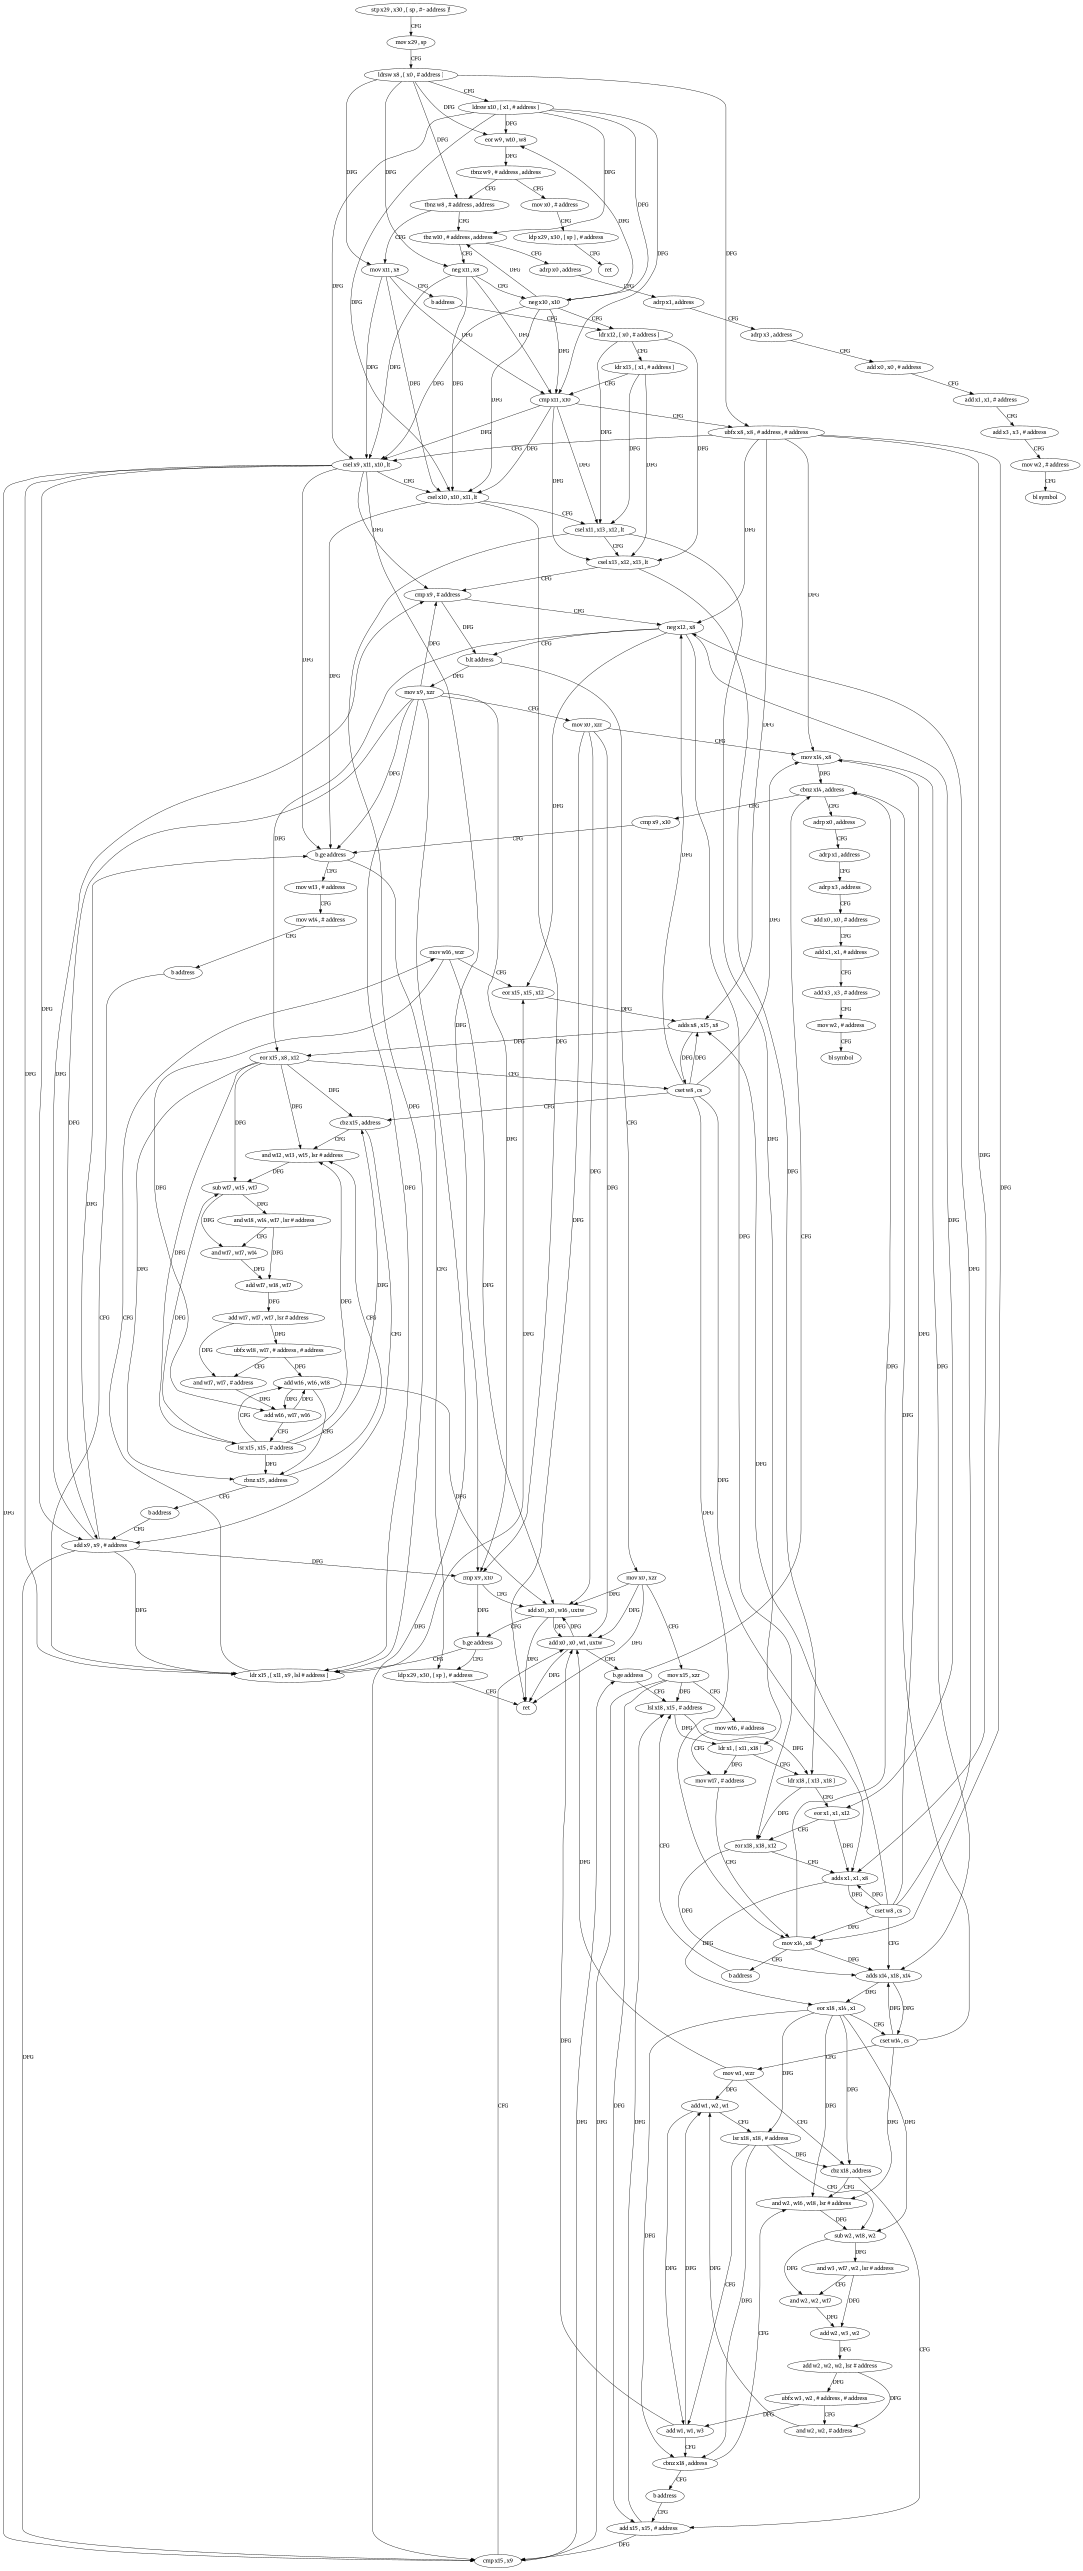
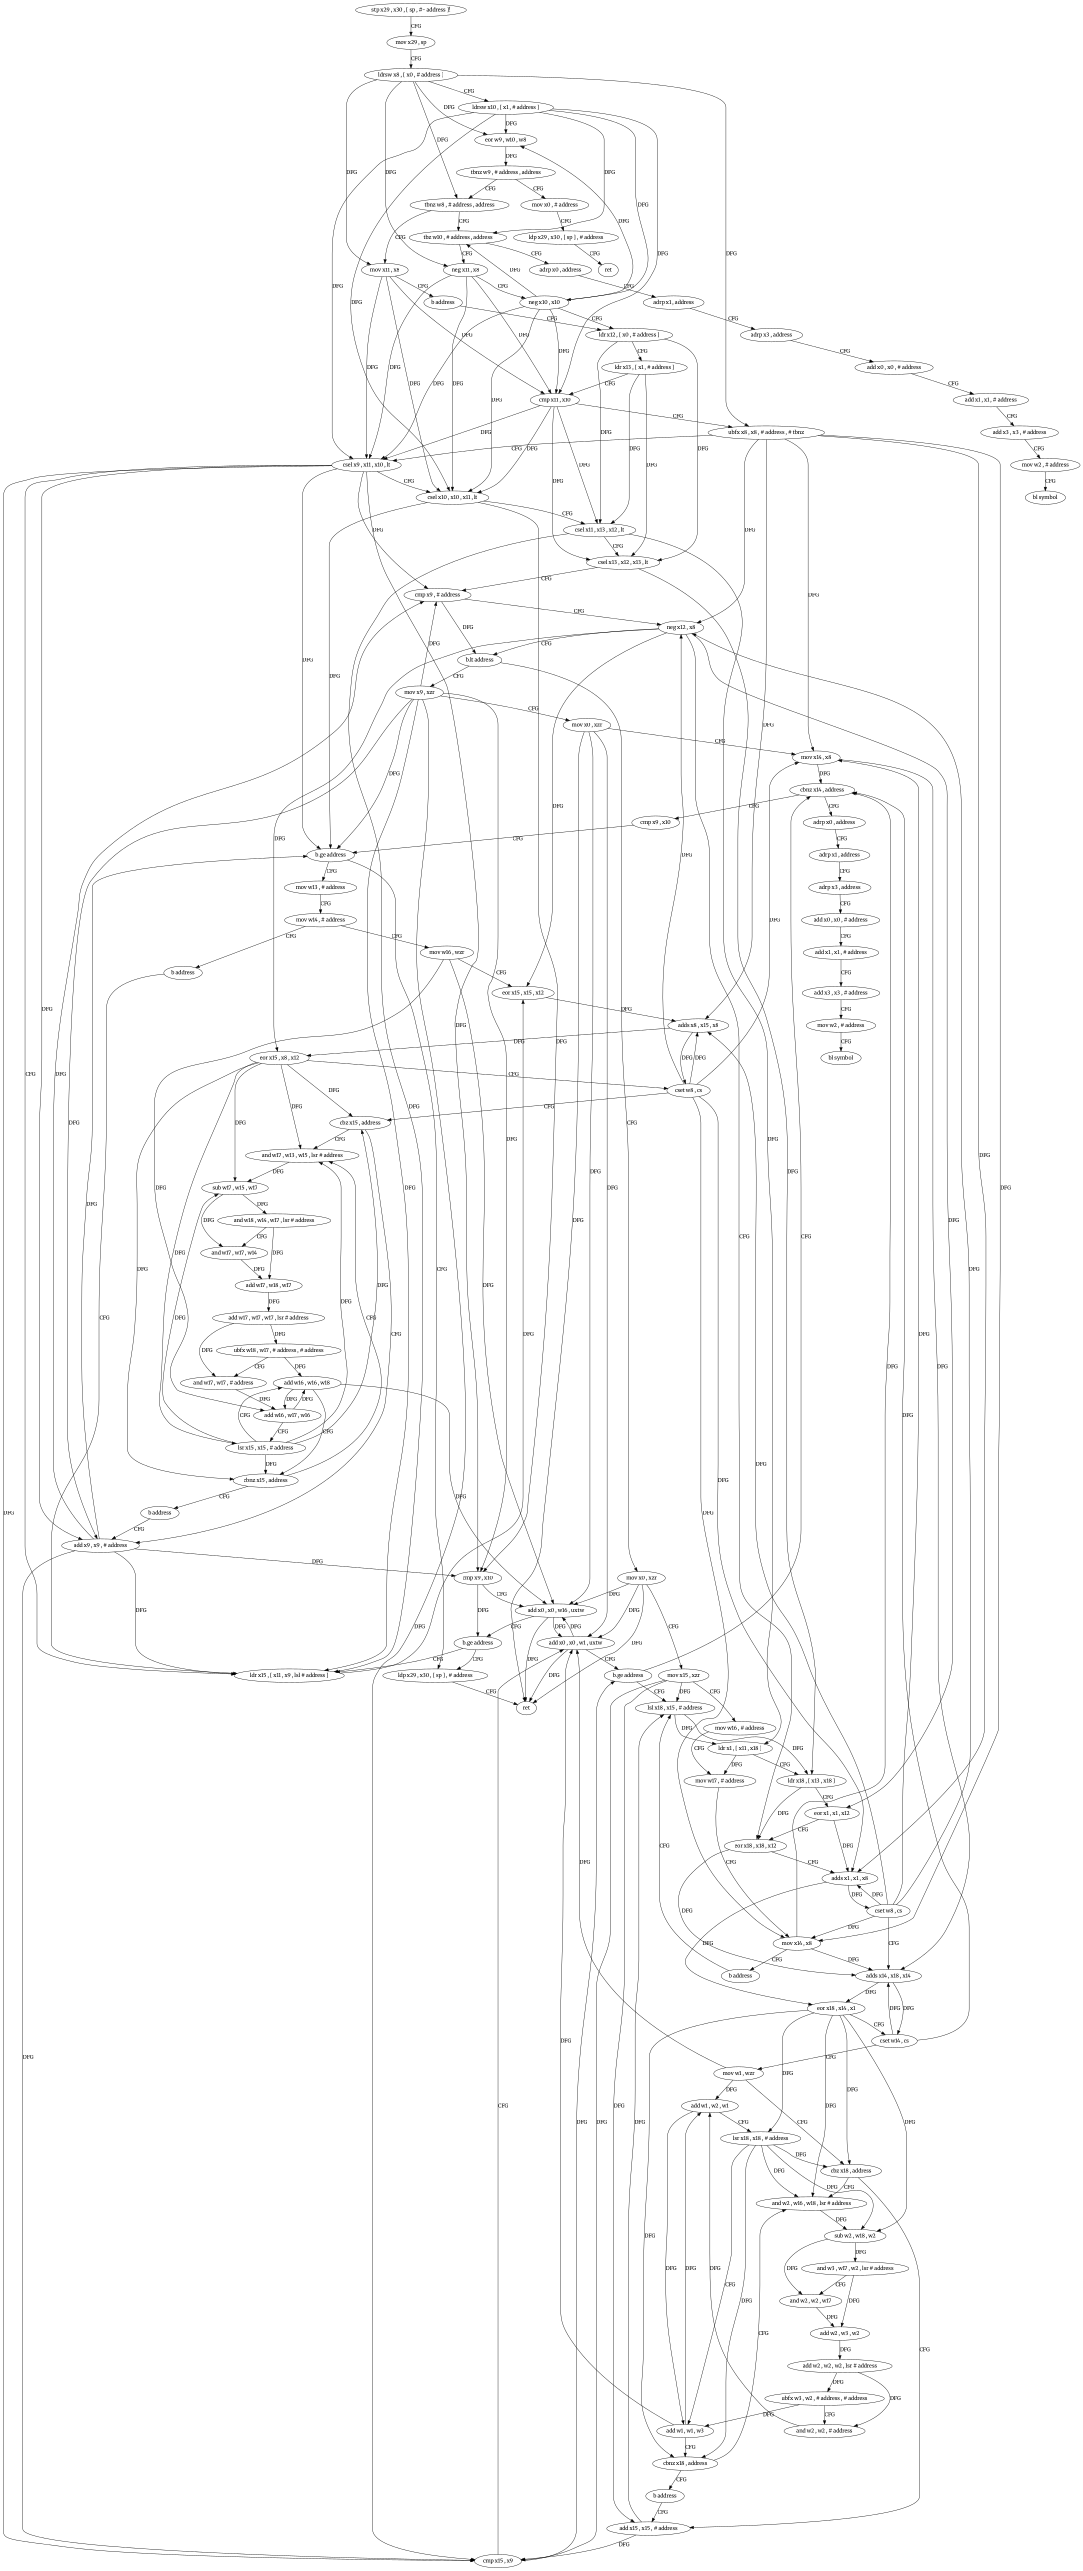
node "ubfx x8 , x8 , # address , # address": label "ubfx x8 , x8 , # address , # address" -> "ubfx x8 , x8 , # address , # tbnz"
edge "b.lt address" -> "mov x9 , xzr": label "DFG" -> "CFG"
edge "csel x9 , x11 , x10 , lt" -> "ldr x15 , [ x11 , x9 , lsl # address ]": label "DFG" -> "CFG"
node "and w12 , w13 , w15 , lsr # address": label "and w12 , w13 , w15 , lsr # address" -> "and w17 , w13 , w15 , lsr # address"
edge "neg x12 , x8" -> "eor x18 , x18 , x12": label "DFG" -> "CFG"
edge "ldr x15 , [ x11 , x9 , lsl # address ]" -> "mov w16 , wzr": now "mov w14 , # address" -> "mov w16 , wzr"
edge "cset w14 , cs" -> "and w2 , w16 , w18 , lsr # address": now "lsr x18 , x18 , # address" -> "and w2 , w16 , w18 , lsr # address"
edge "lsr x18 , x18 , # address" -> "sub w2 , w18 , w2": label "CFG" -> "DFG"
